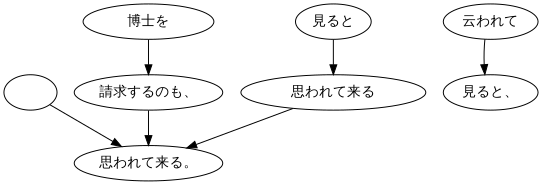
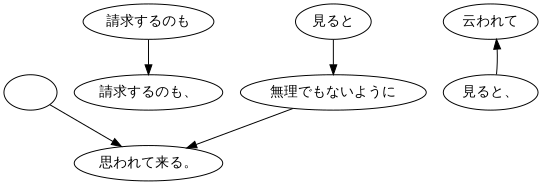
node "博士を": label "博士を" -> "請求するのも"
edge "云われて" -> "見ると、": reversed
node "思われて来る": label "思われて来る" -> "無理でもないように"
edge "請求するのも、" -> "思われて来る。": removed
